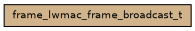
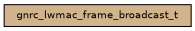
node "frame_lwmac_frame_broadcast_t": label "frame_lwmac_frame_broadcast_t" -> "gnrc_lwmac_frame_broadcast_t"
